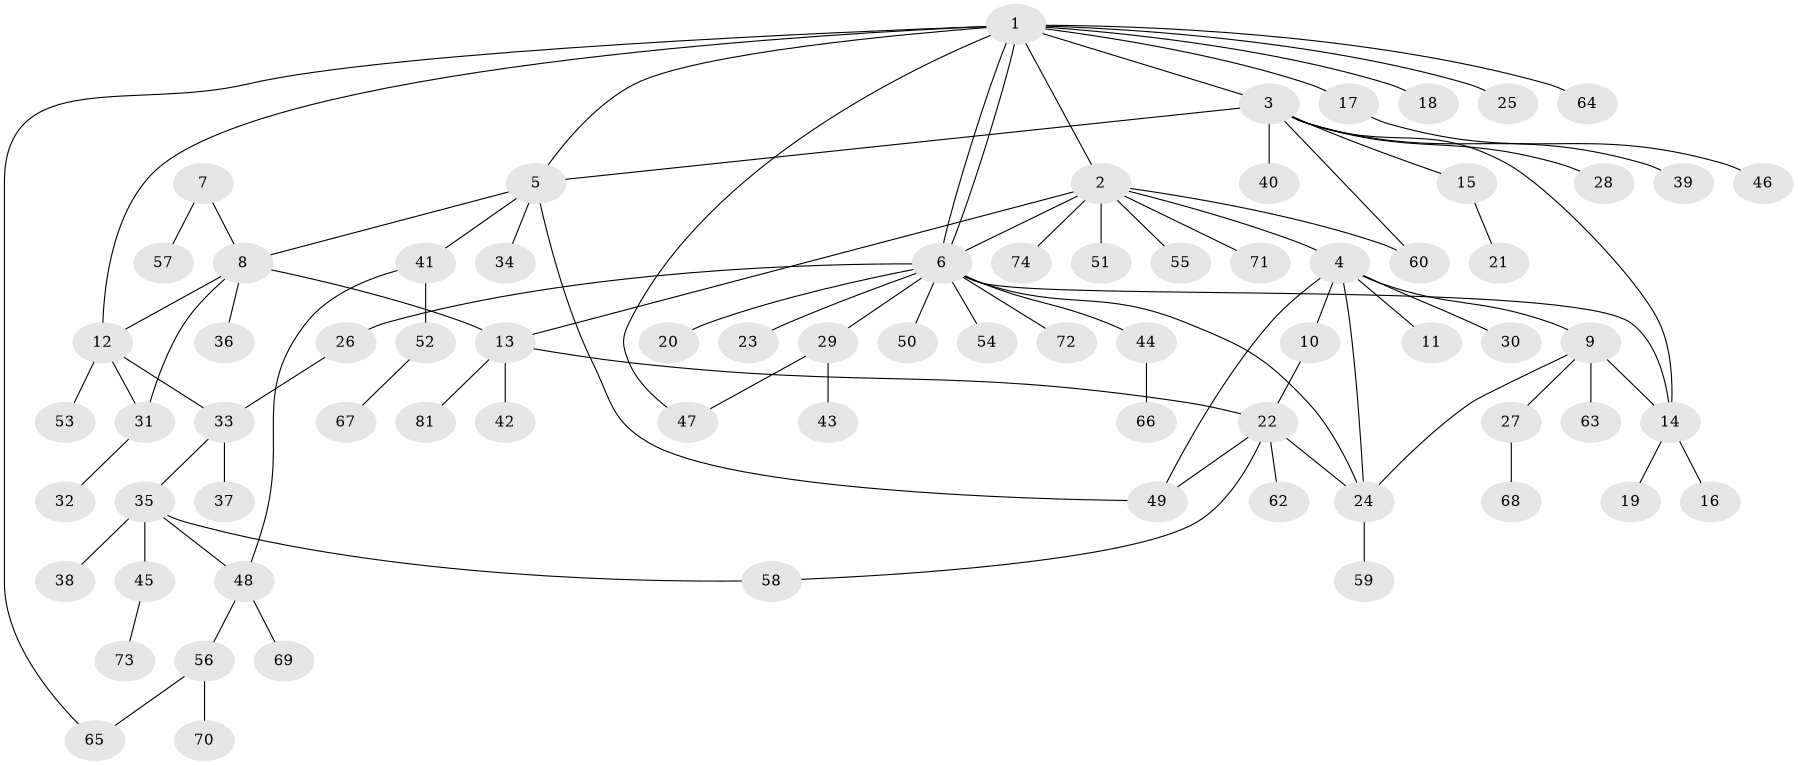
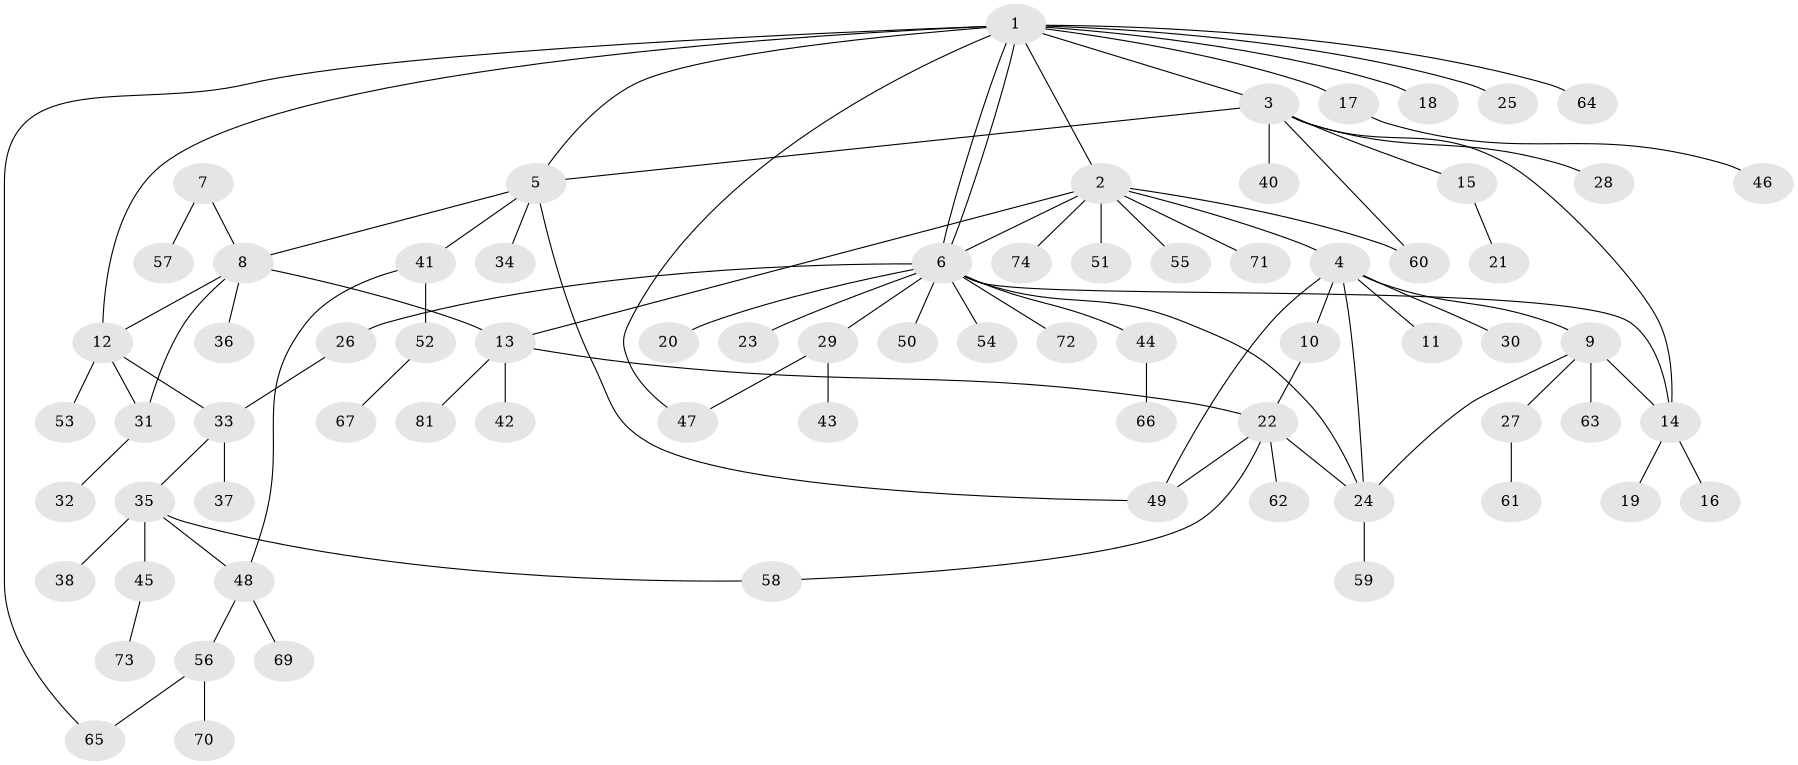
node "39": removed
node "68": label "68" -> "61"
